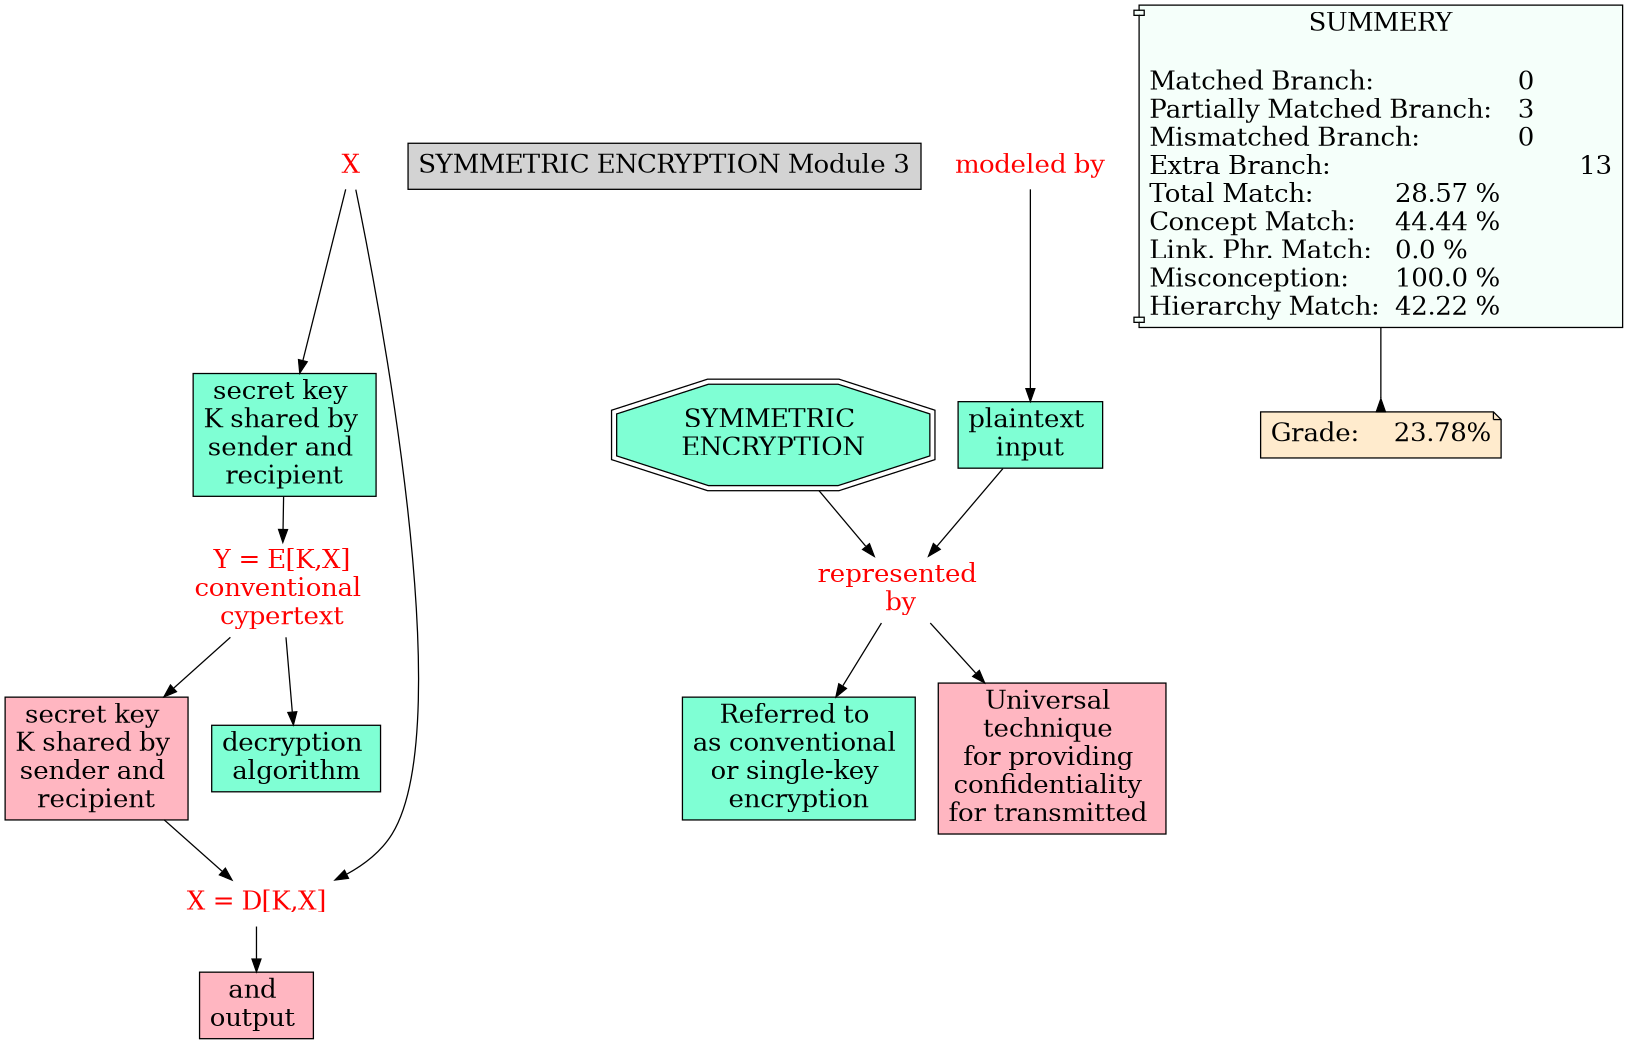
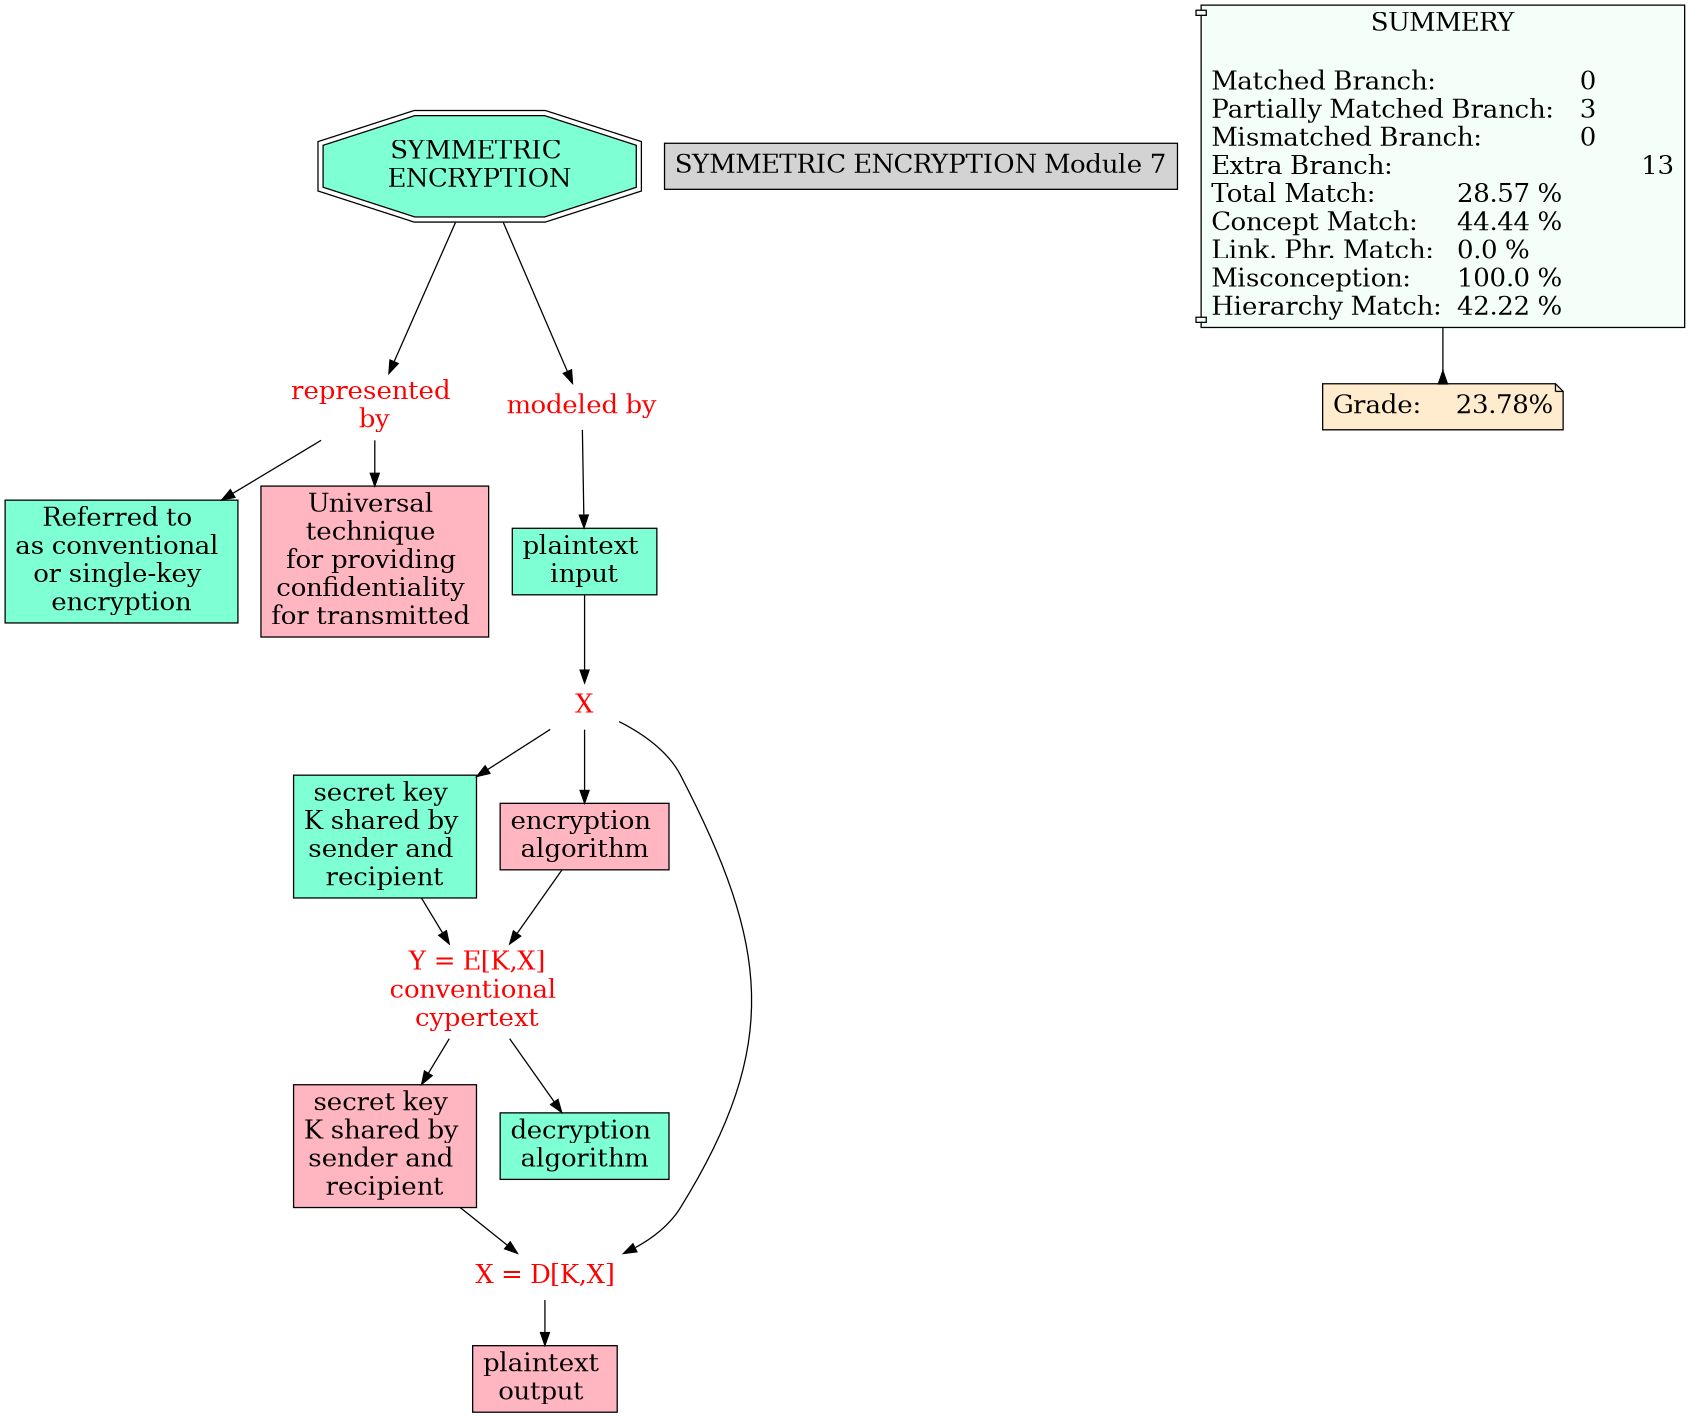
node "SYMMETRIC ENCRYPTION Module 3": label "SYMMETRIC ENCRYPTION Module 3" -> "SYMMETRIC ENCRYPTION Module 7"
edge "SYMMETRIC ENCRYPTION" -> "modeled by": added
edge "plaintext input" -> "represented by": now "plaintext input" -> "X"
node "encryption algorithm": added
node "and output": label "and output" -> "plaintext output"
